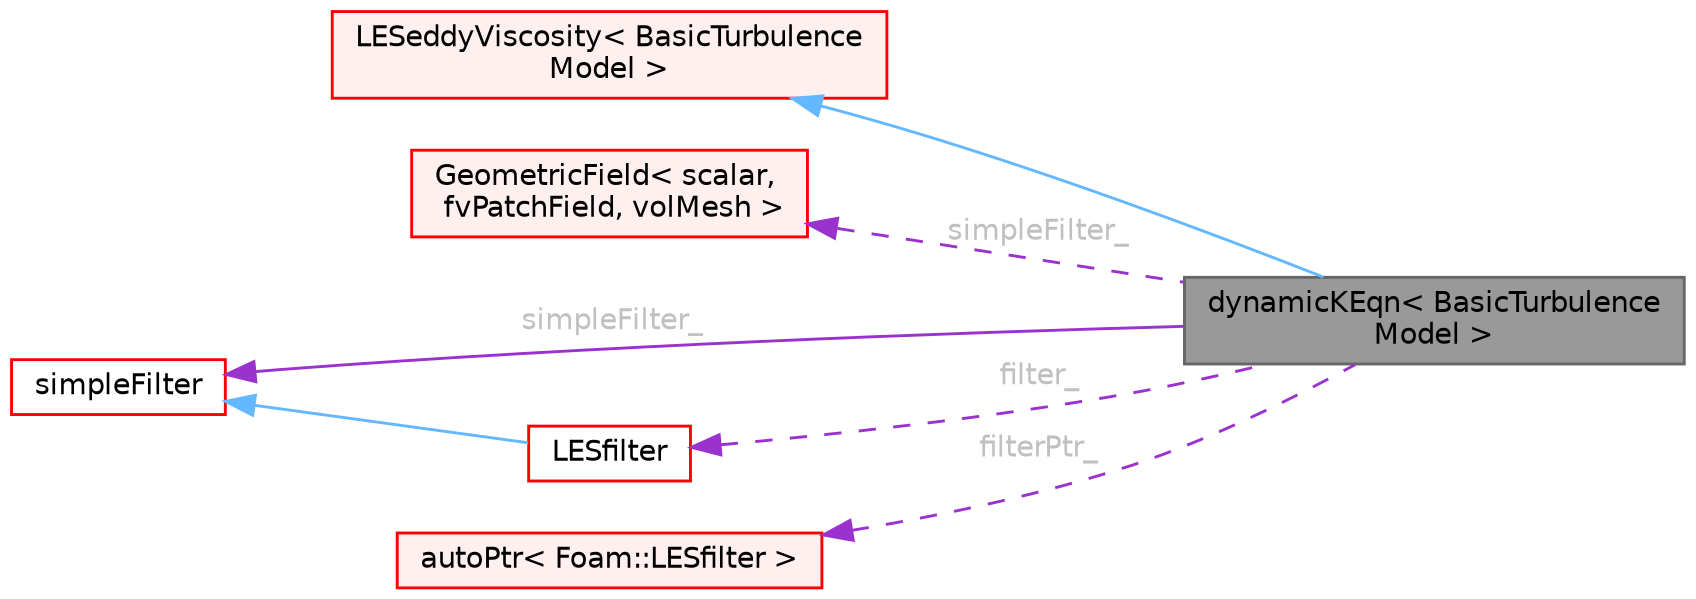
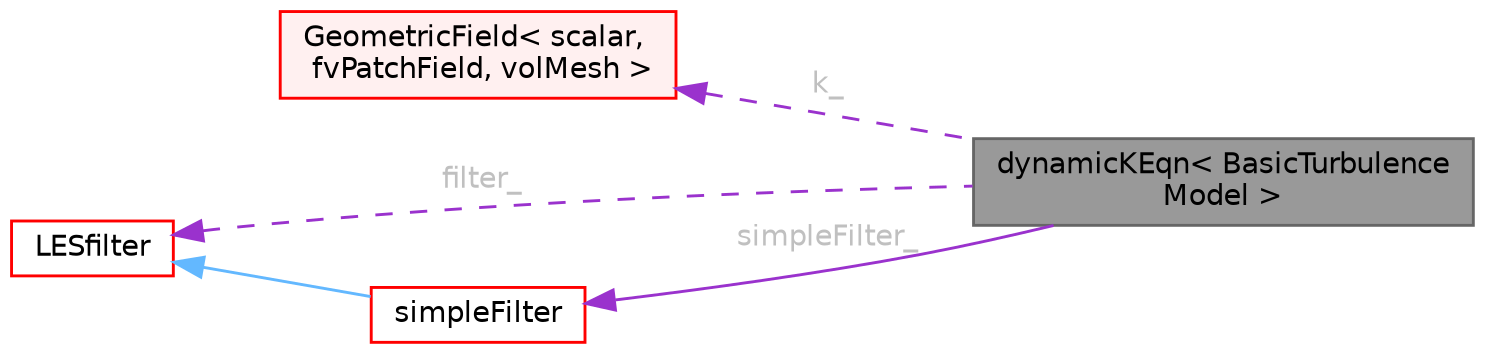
node "LESeddyViscosity< BasicTurbulence Model >": removed
edge "dynamicKEqn< BasicTurbulence Model >" -> "GeometricField< scalar, fvPatchField, volMesh >": label " simpleFilter_" -> " k_"
edge "LESfilter" -> "simpleFilter": reversed
node "autoPtr< Foam::LESfilter >": removed
